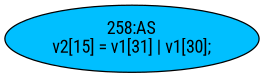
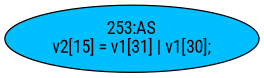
node "258:AS v2[15] = v1[31] | v1[30];": label "258:AS v2[15] = v1[31] | v1[30];" -> "253:AS v2[15] = v1[31] | v1[30];"
